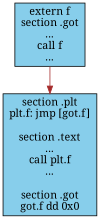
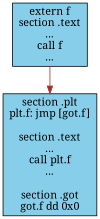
node "extern f section .got ... call f ...": label "extern f section .got ... call f ..." -> "extern f section .text ... call f ..."
